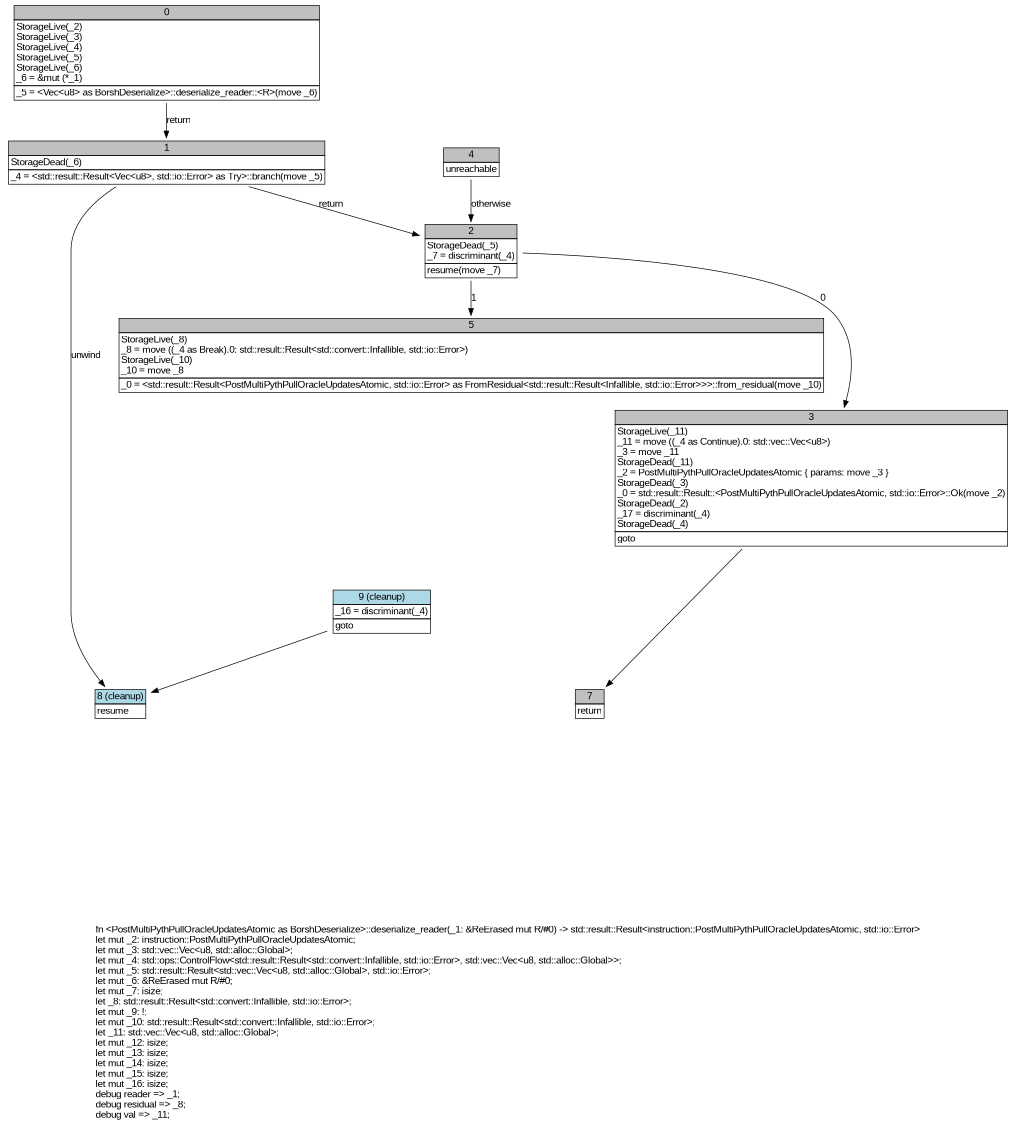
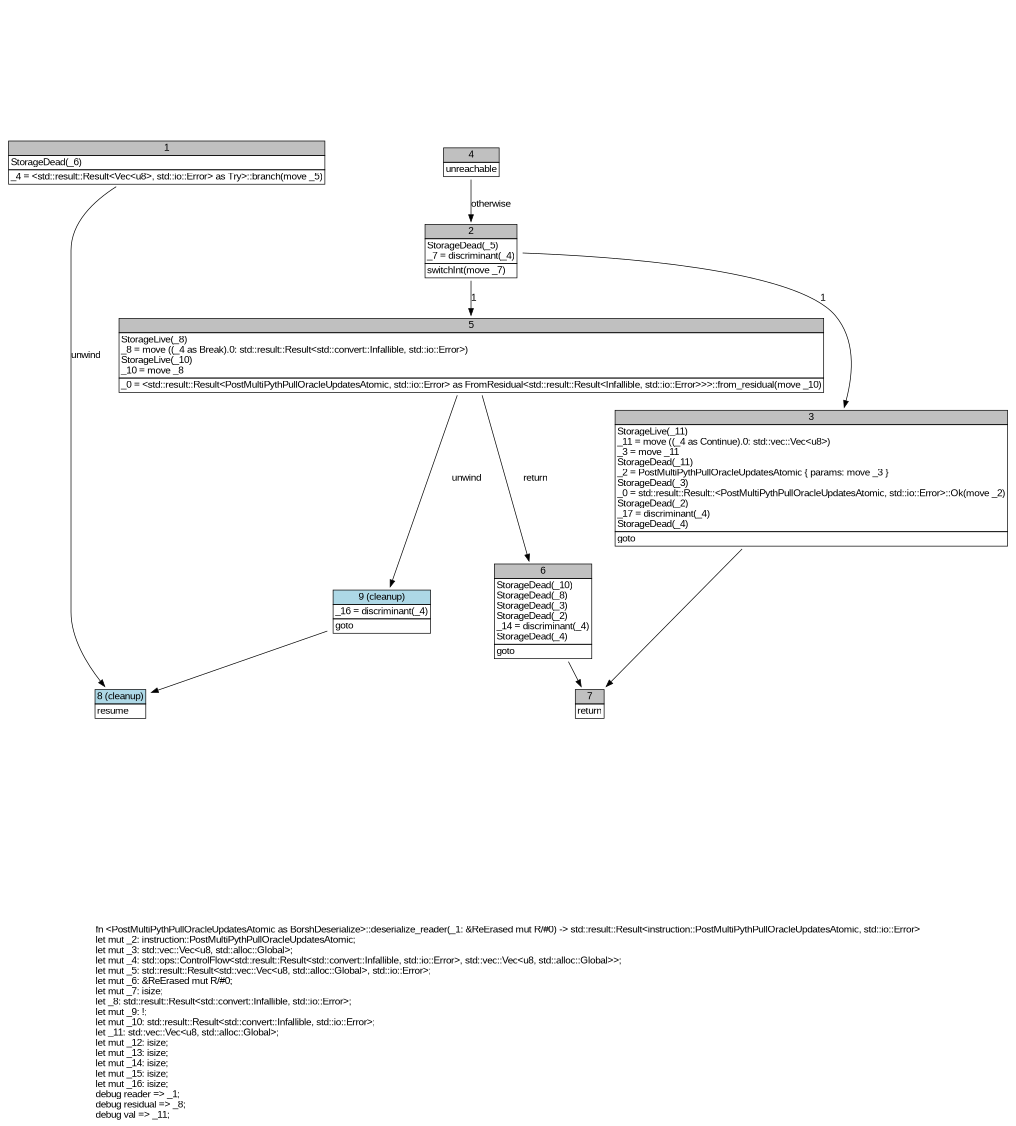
node "0": removed
edge "1" -> "2": removed, label "return"
node "2": text "resume(move _7)" -> "switchInt(move _7)"
edge "2" -> "3": label "0" -> "1"
edge "5" -> "9 (cleanup)": added, label "unwind"
node "6": added
